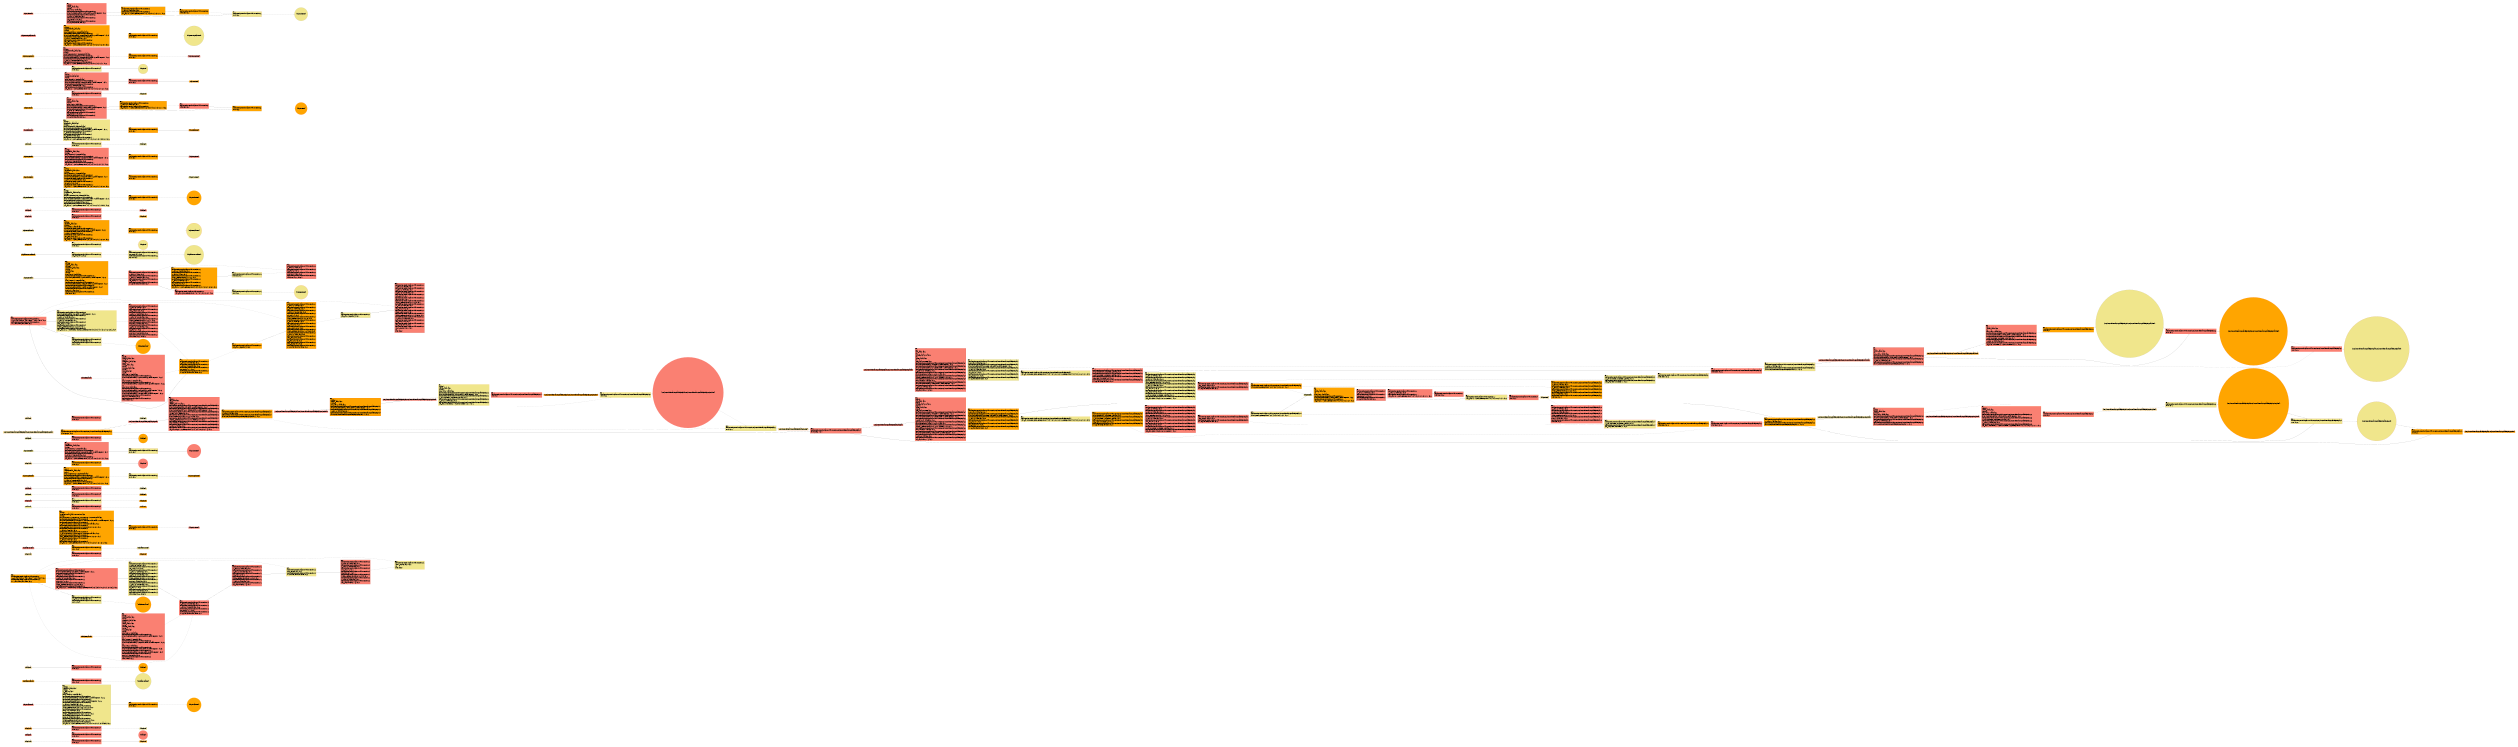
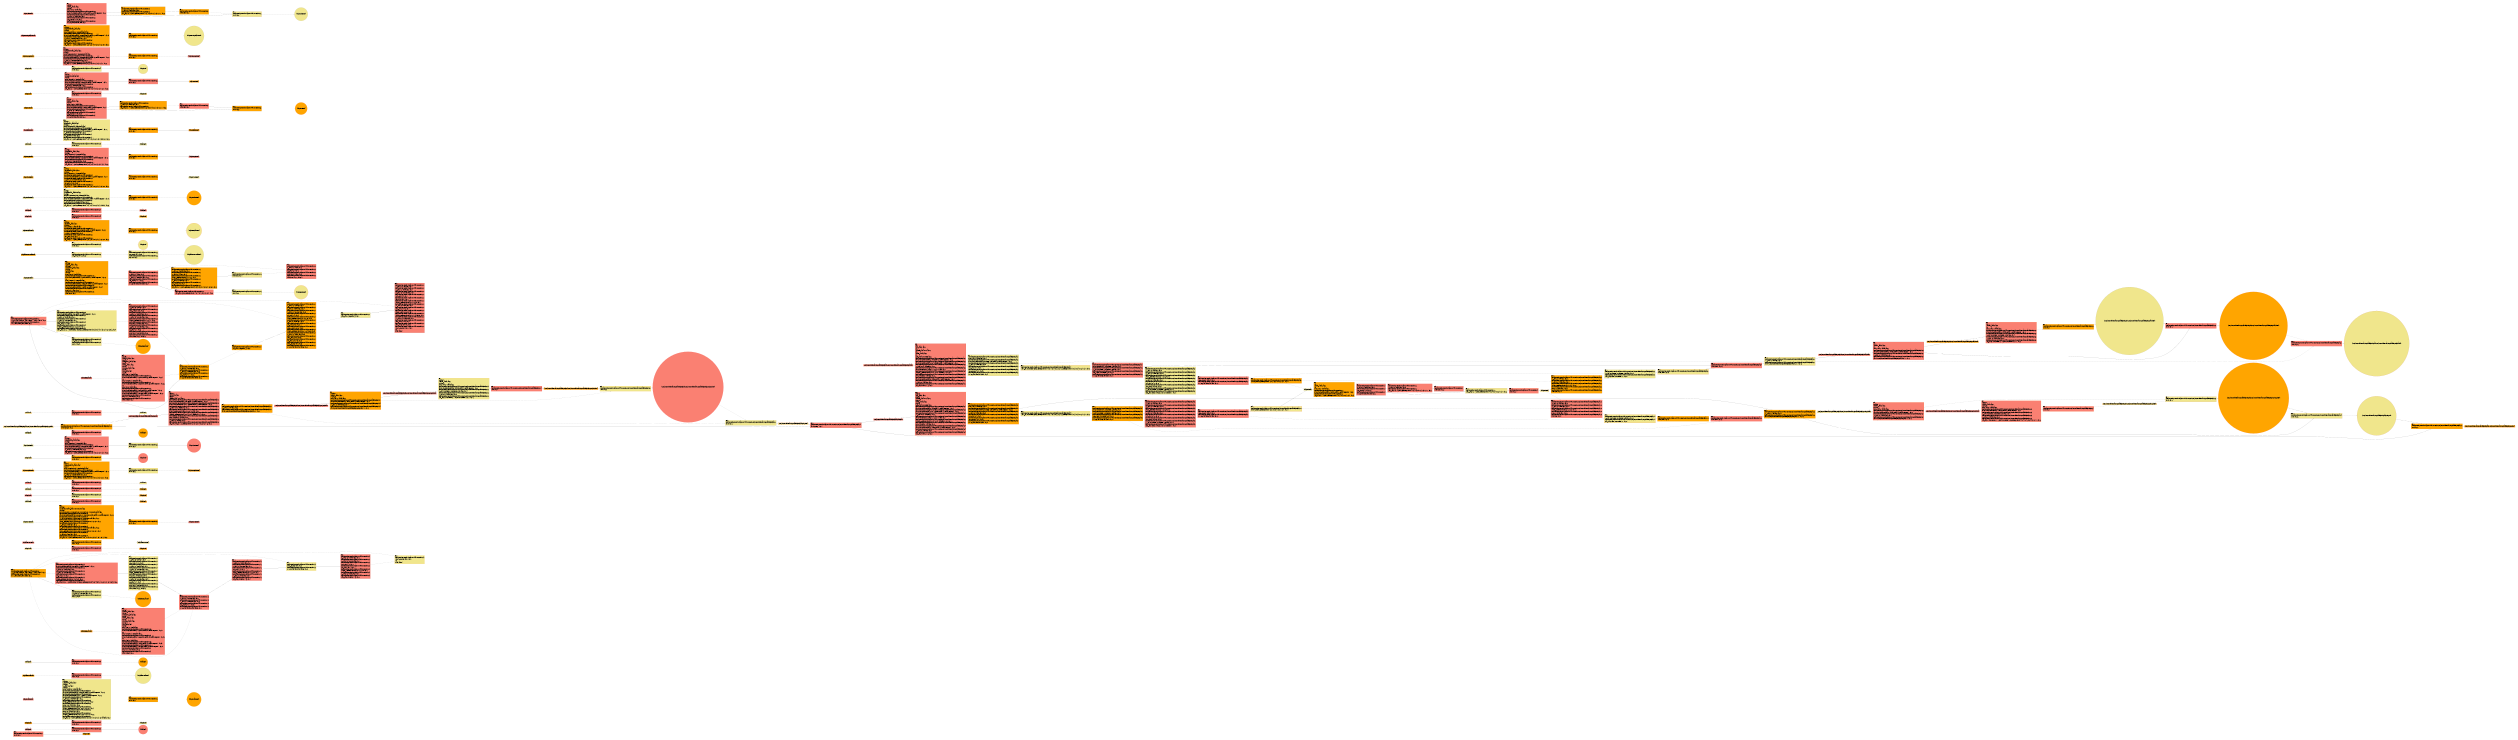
node "io_ll_good1_start": removed
